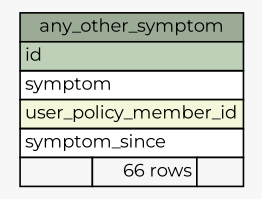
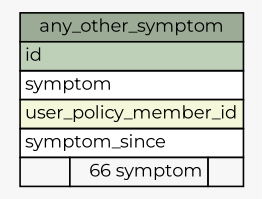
node "any_other_symptom": text "66 rows" -> "66 symptom"
